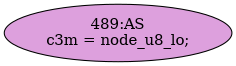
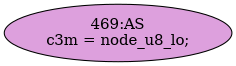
node "489:AS c3m = node_u8_lo;": label "489:AS c3m = node_u8_lo;" -> "469:AS c3m = node_u8_lo;"
